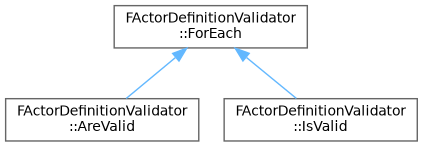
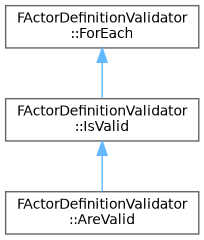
edge "FActorDefinitionValidator ::AreValid" -> "FActorDefinitionValidator ::ForEach": now "FActorDefinitionValidator ::AreValid" -> "FActorDefinitionValidator ::IsValid"
